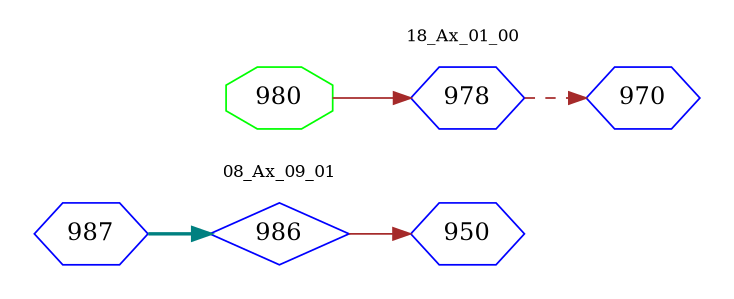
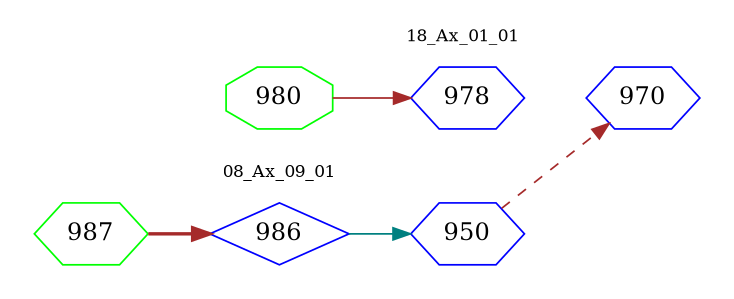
cluster "18_Ax_01_00": label "18_Ax_01_00" -> "18_Ax_01_01"
edge "978" -> "970": now "950" -> "970"
node "987": color blue -> green
edge "987" -> "986": color teal -> brown
edge "986" -> "950": color brown -> teal
